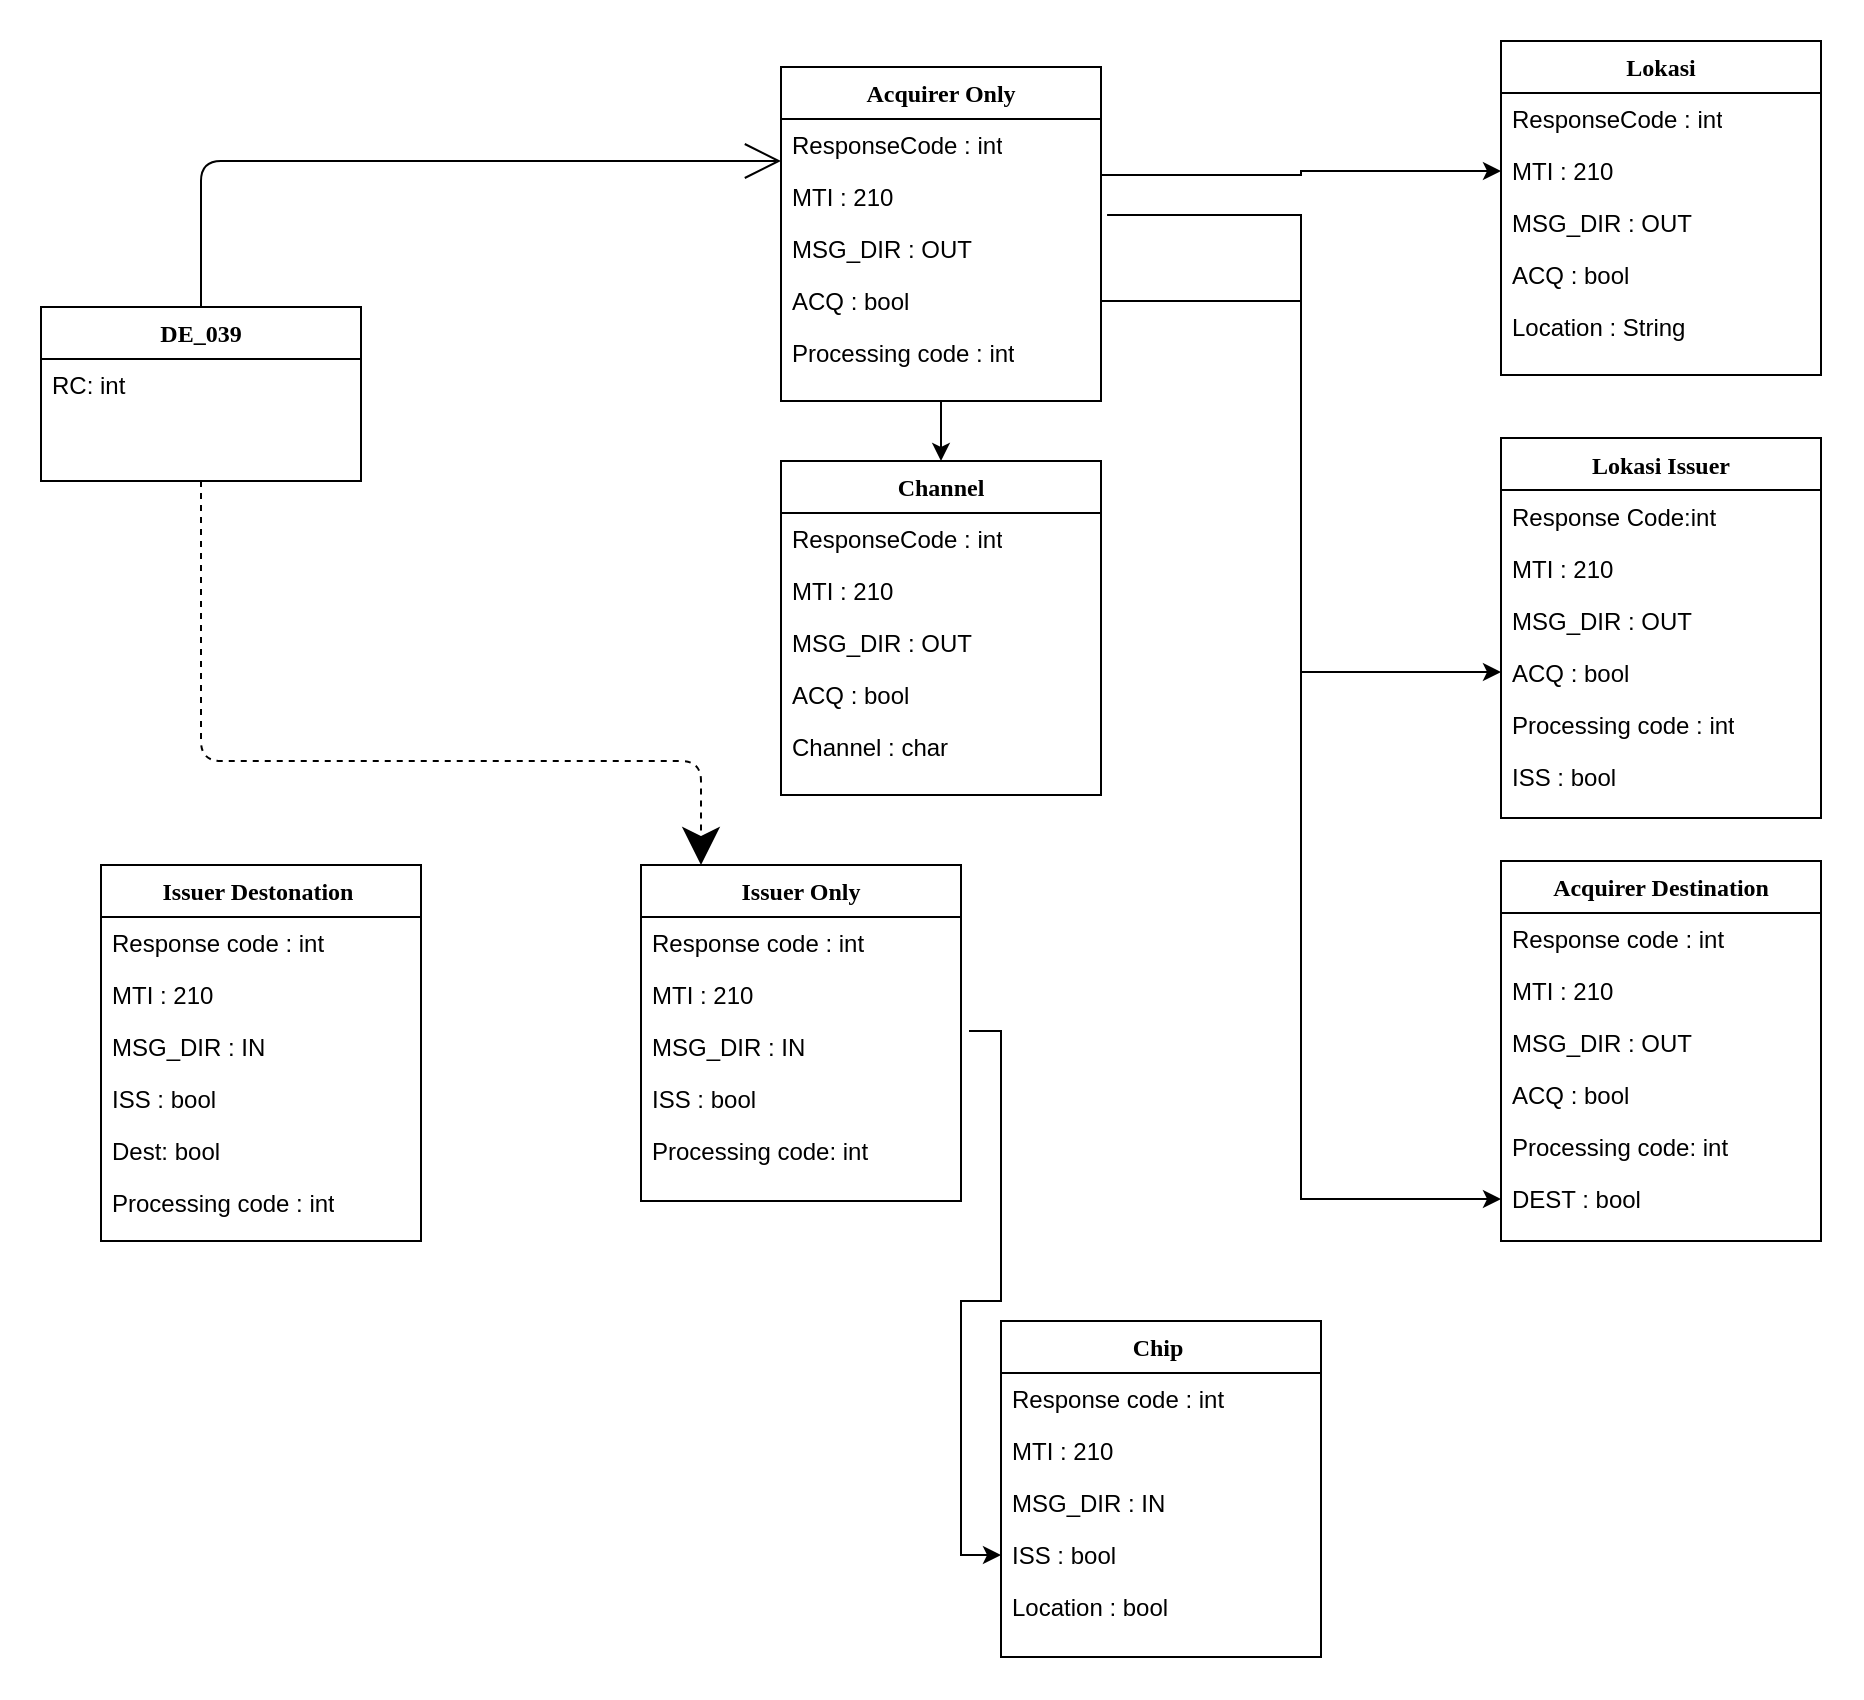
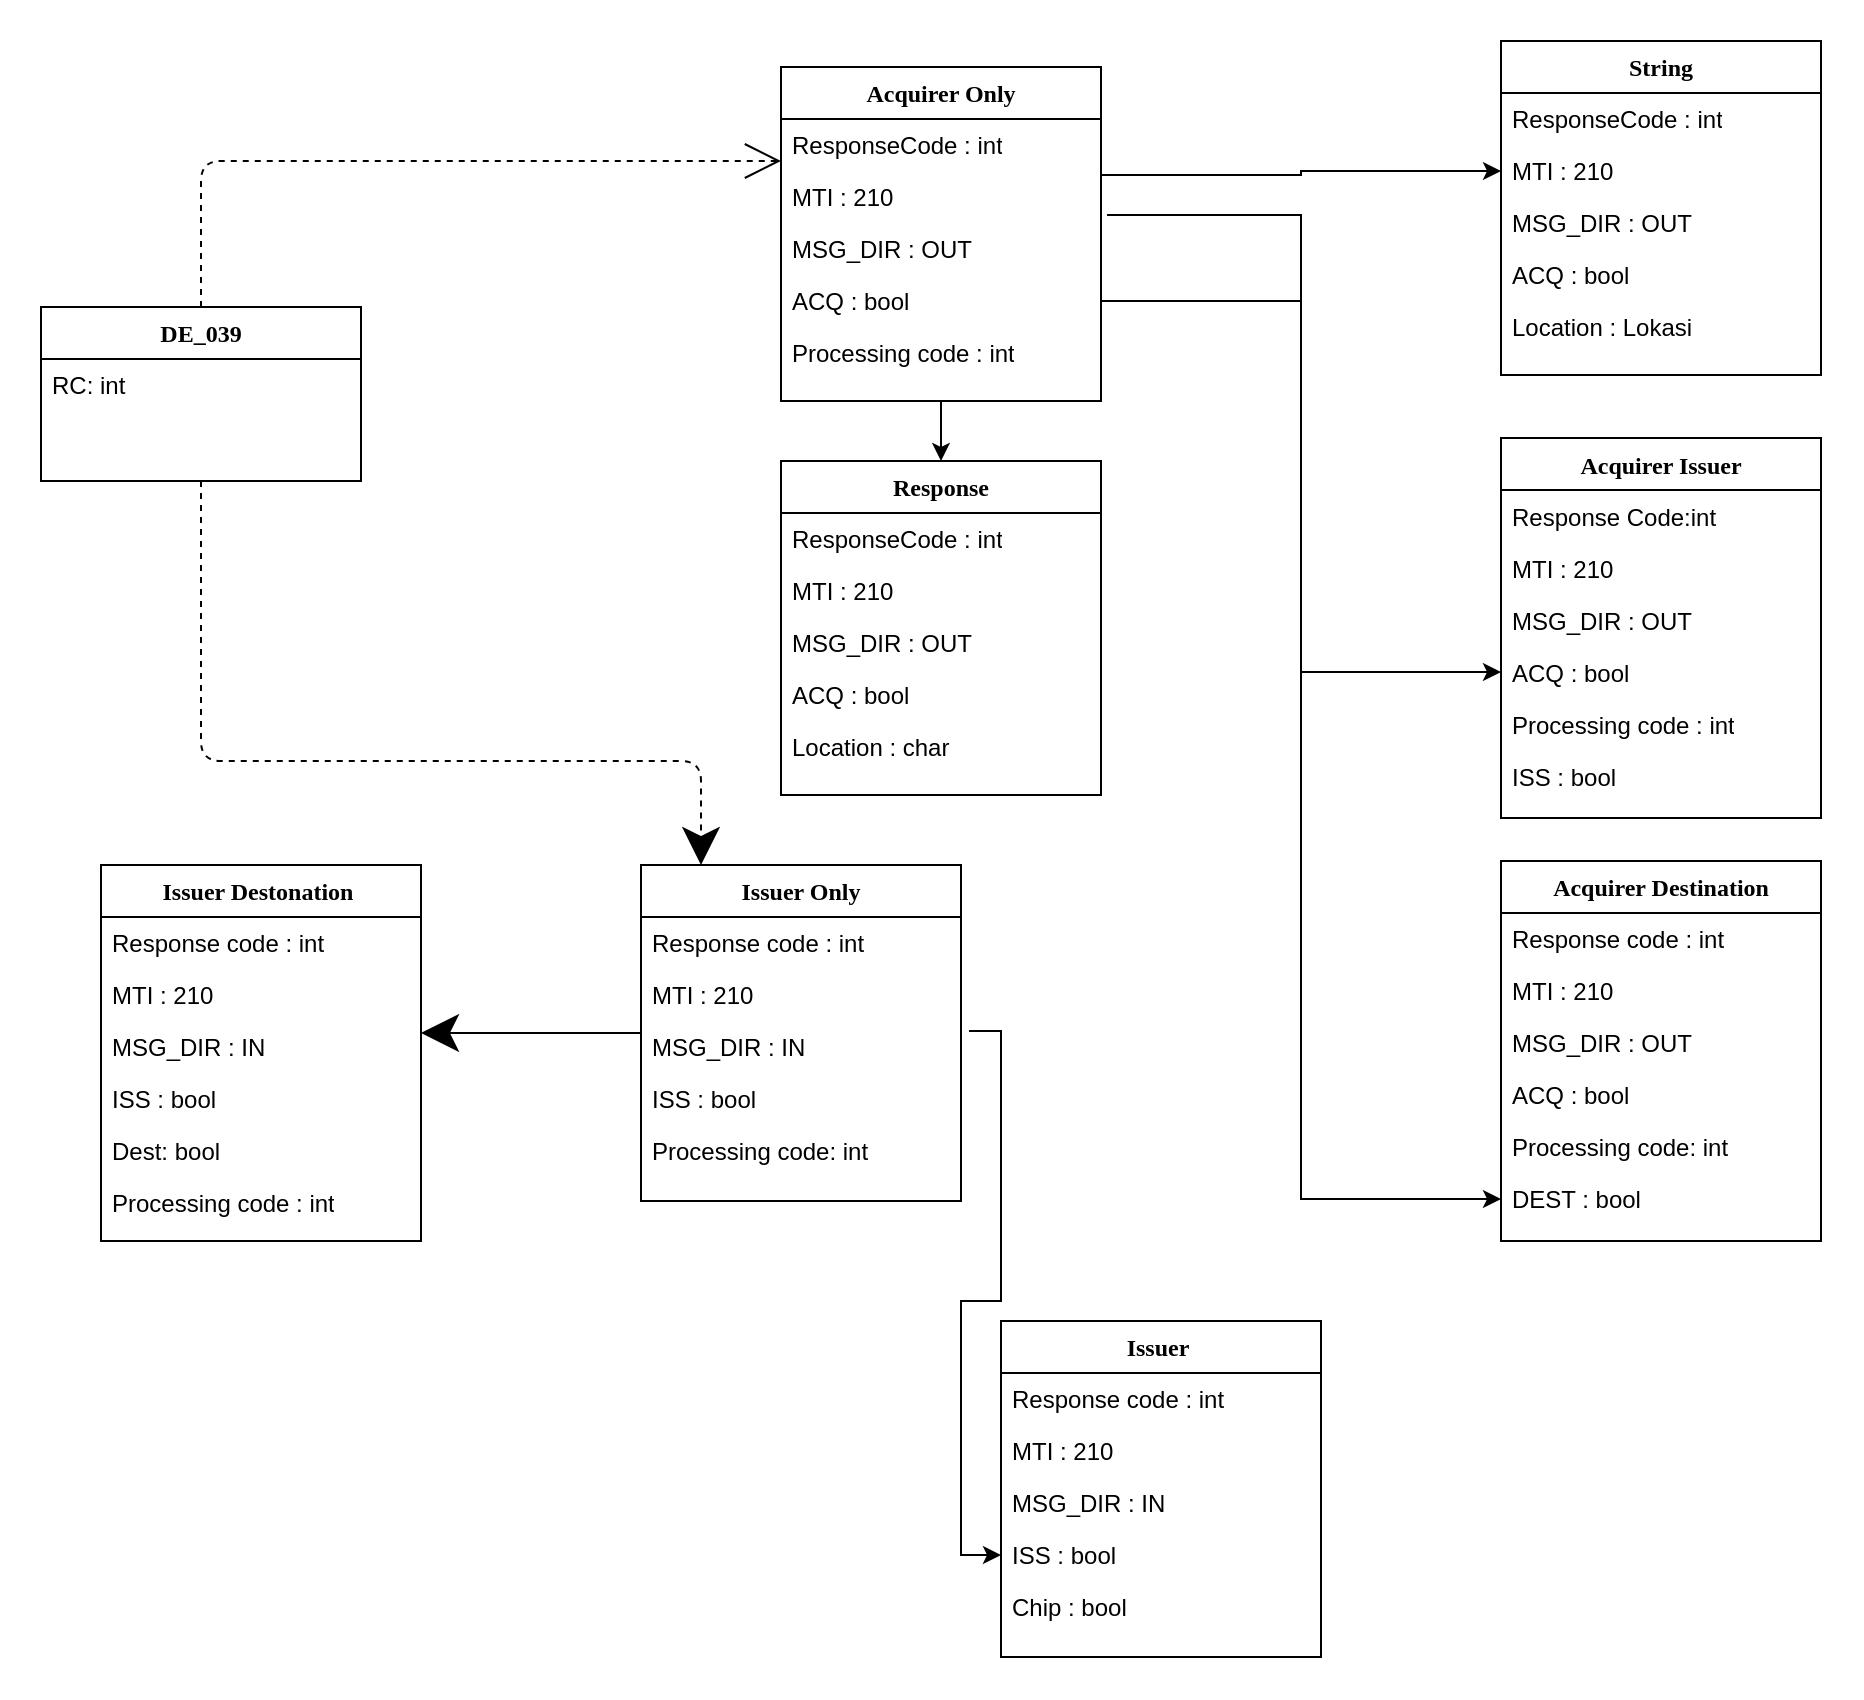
node "Lokasi": label "Lokasi" -> "String"
edge "DE_039" -> "Acquirer Only": style solid -> dashed
node "Location : String": label "Location : String" -> "Location : Lokasi"
node "Lokasi Issuer": label "Lokasi Issuer" -> "Acquirer Issuer"
node "Channel": label "Channel" -> "Response"
node "Channel : char": label "Channel : char" -> "Location : char"
edge "Issuer Only" -> "Issuer Destonation": added
node "Chip": label "Chip" -> "Issuer"
node "Location : bool": label "Location : bool" -> "Chip : bool"
